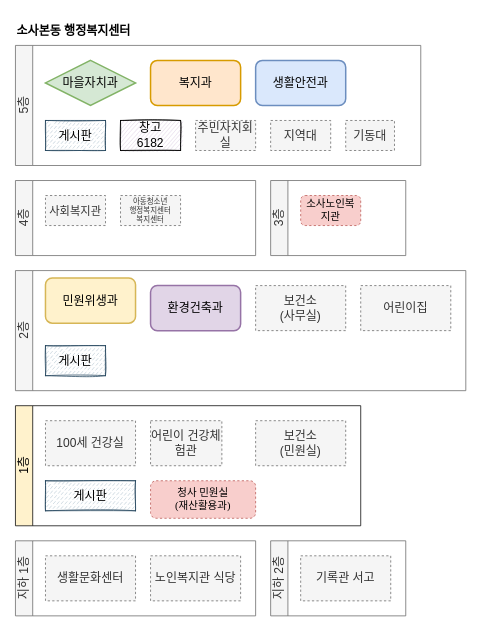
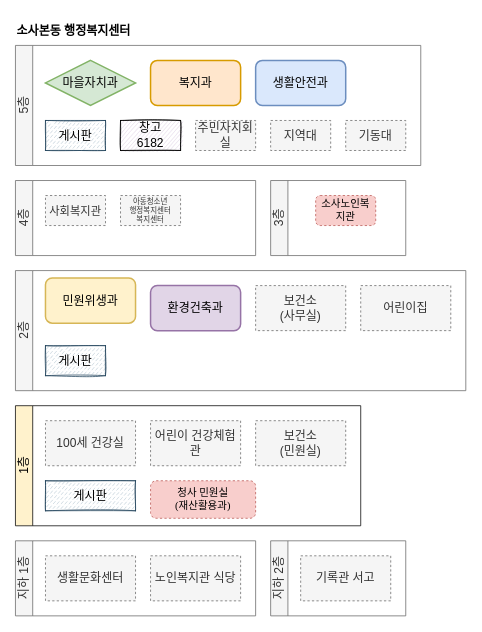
node "기동대": size 49x30 -> 60x30
node "소사노인복지관": moved (330, 210) -> (345, 210)
node "어린이 건강체험관": size 71x45 -> 90x45
